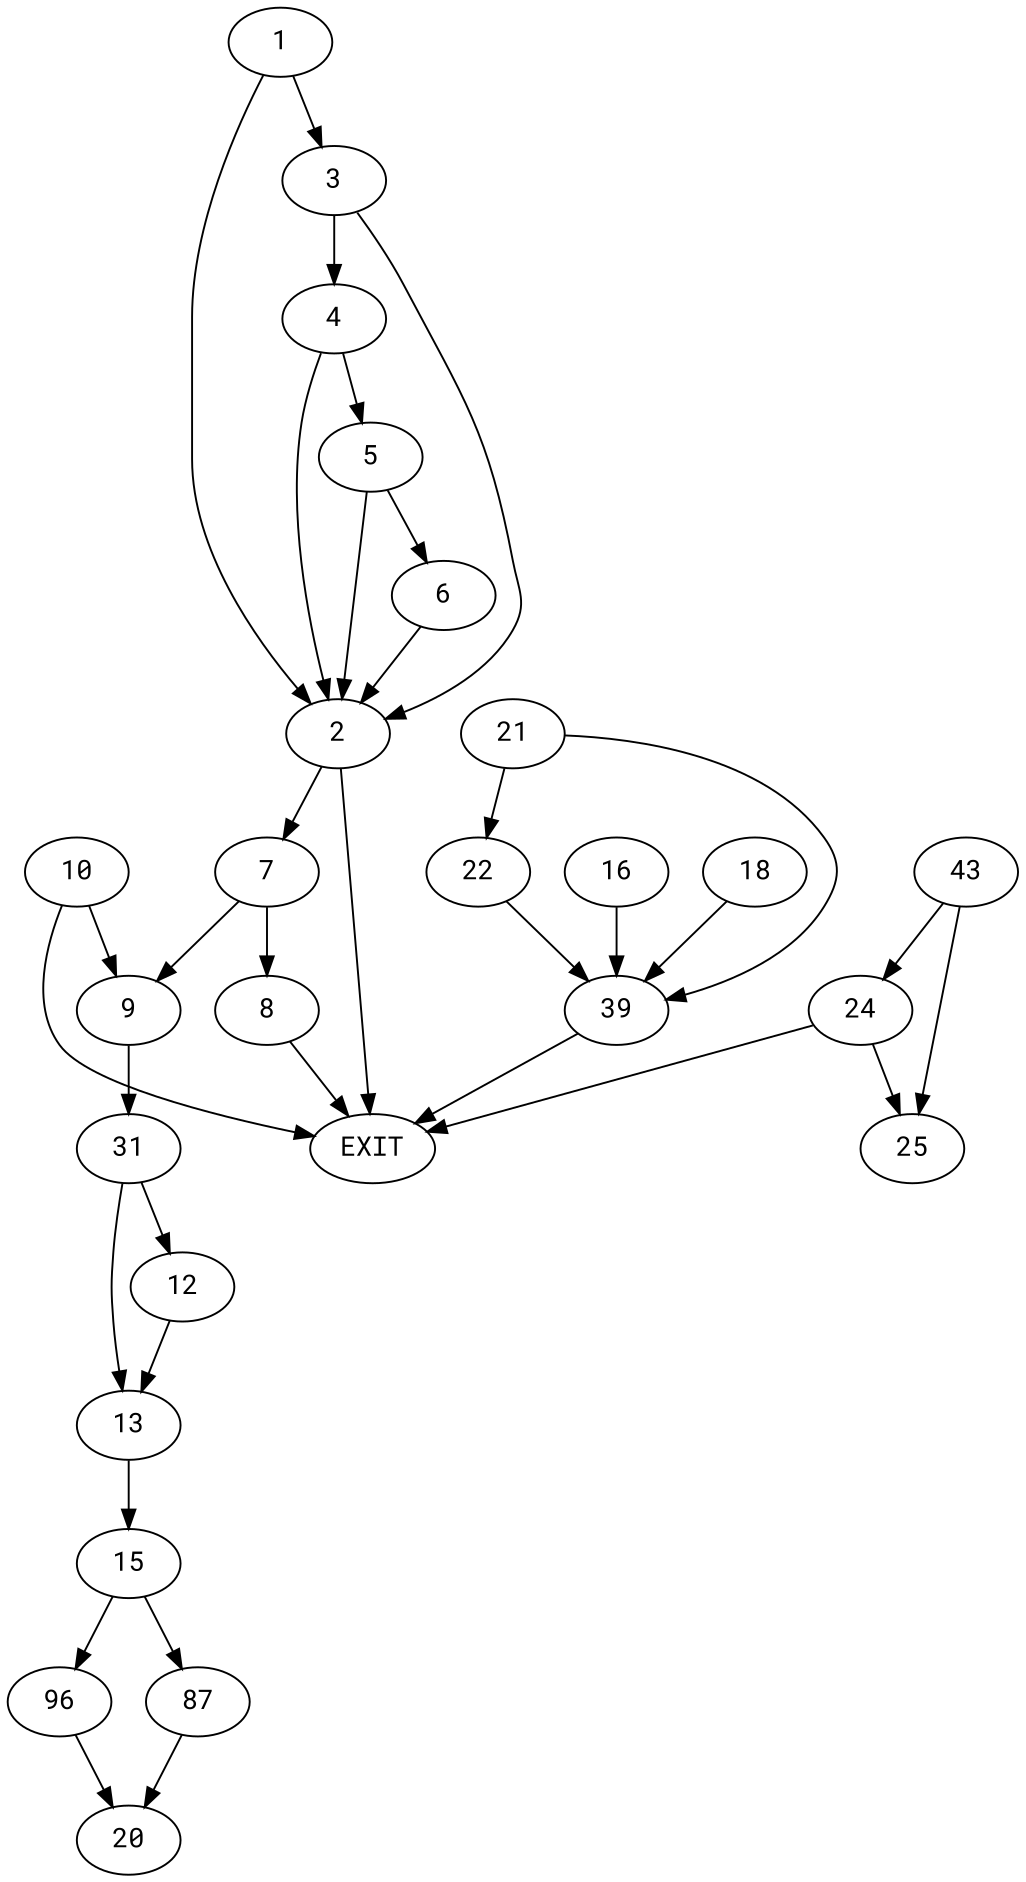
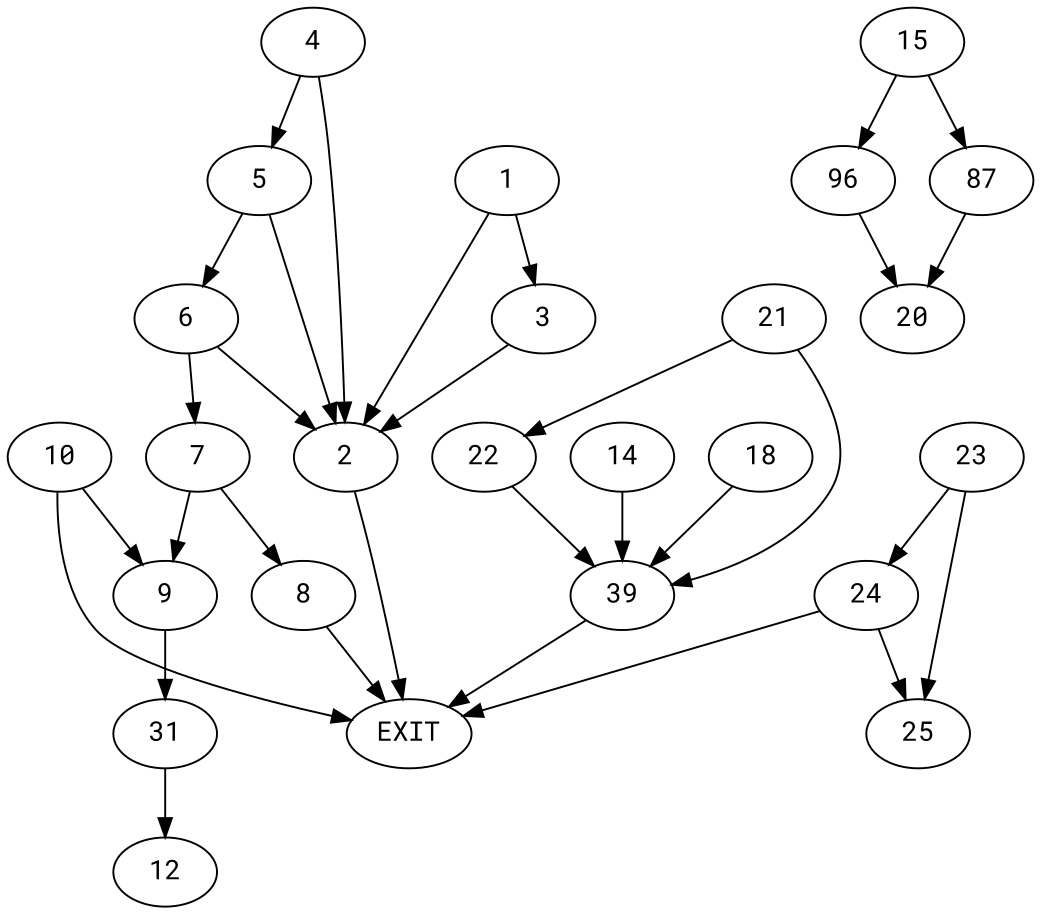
edge "3" -> "4": removed
edge "2" -> "7": now "6" -> "7"
node "16": label "16" -> "14"
node "43": label "43" -> "23"
node "13": removed
